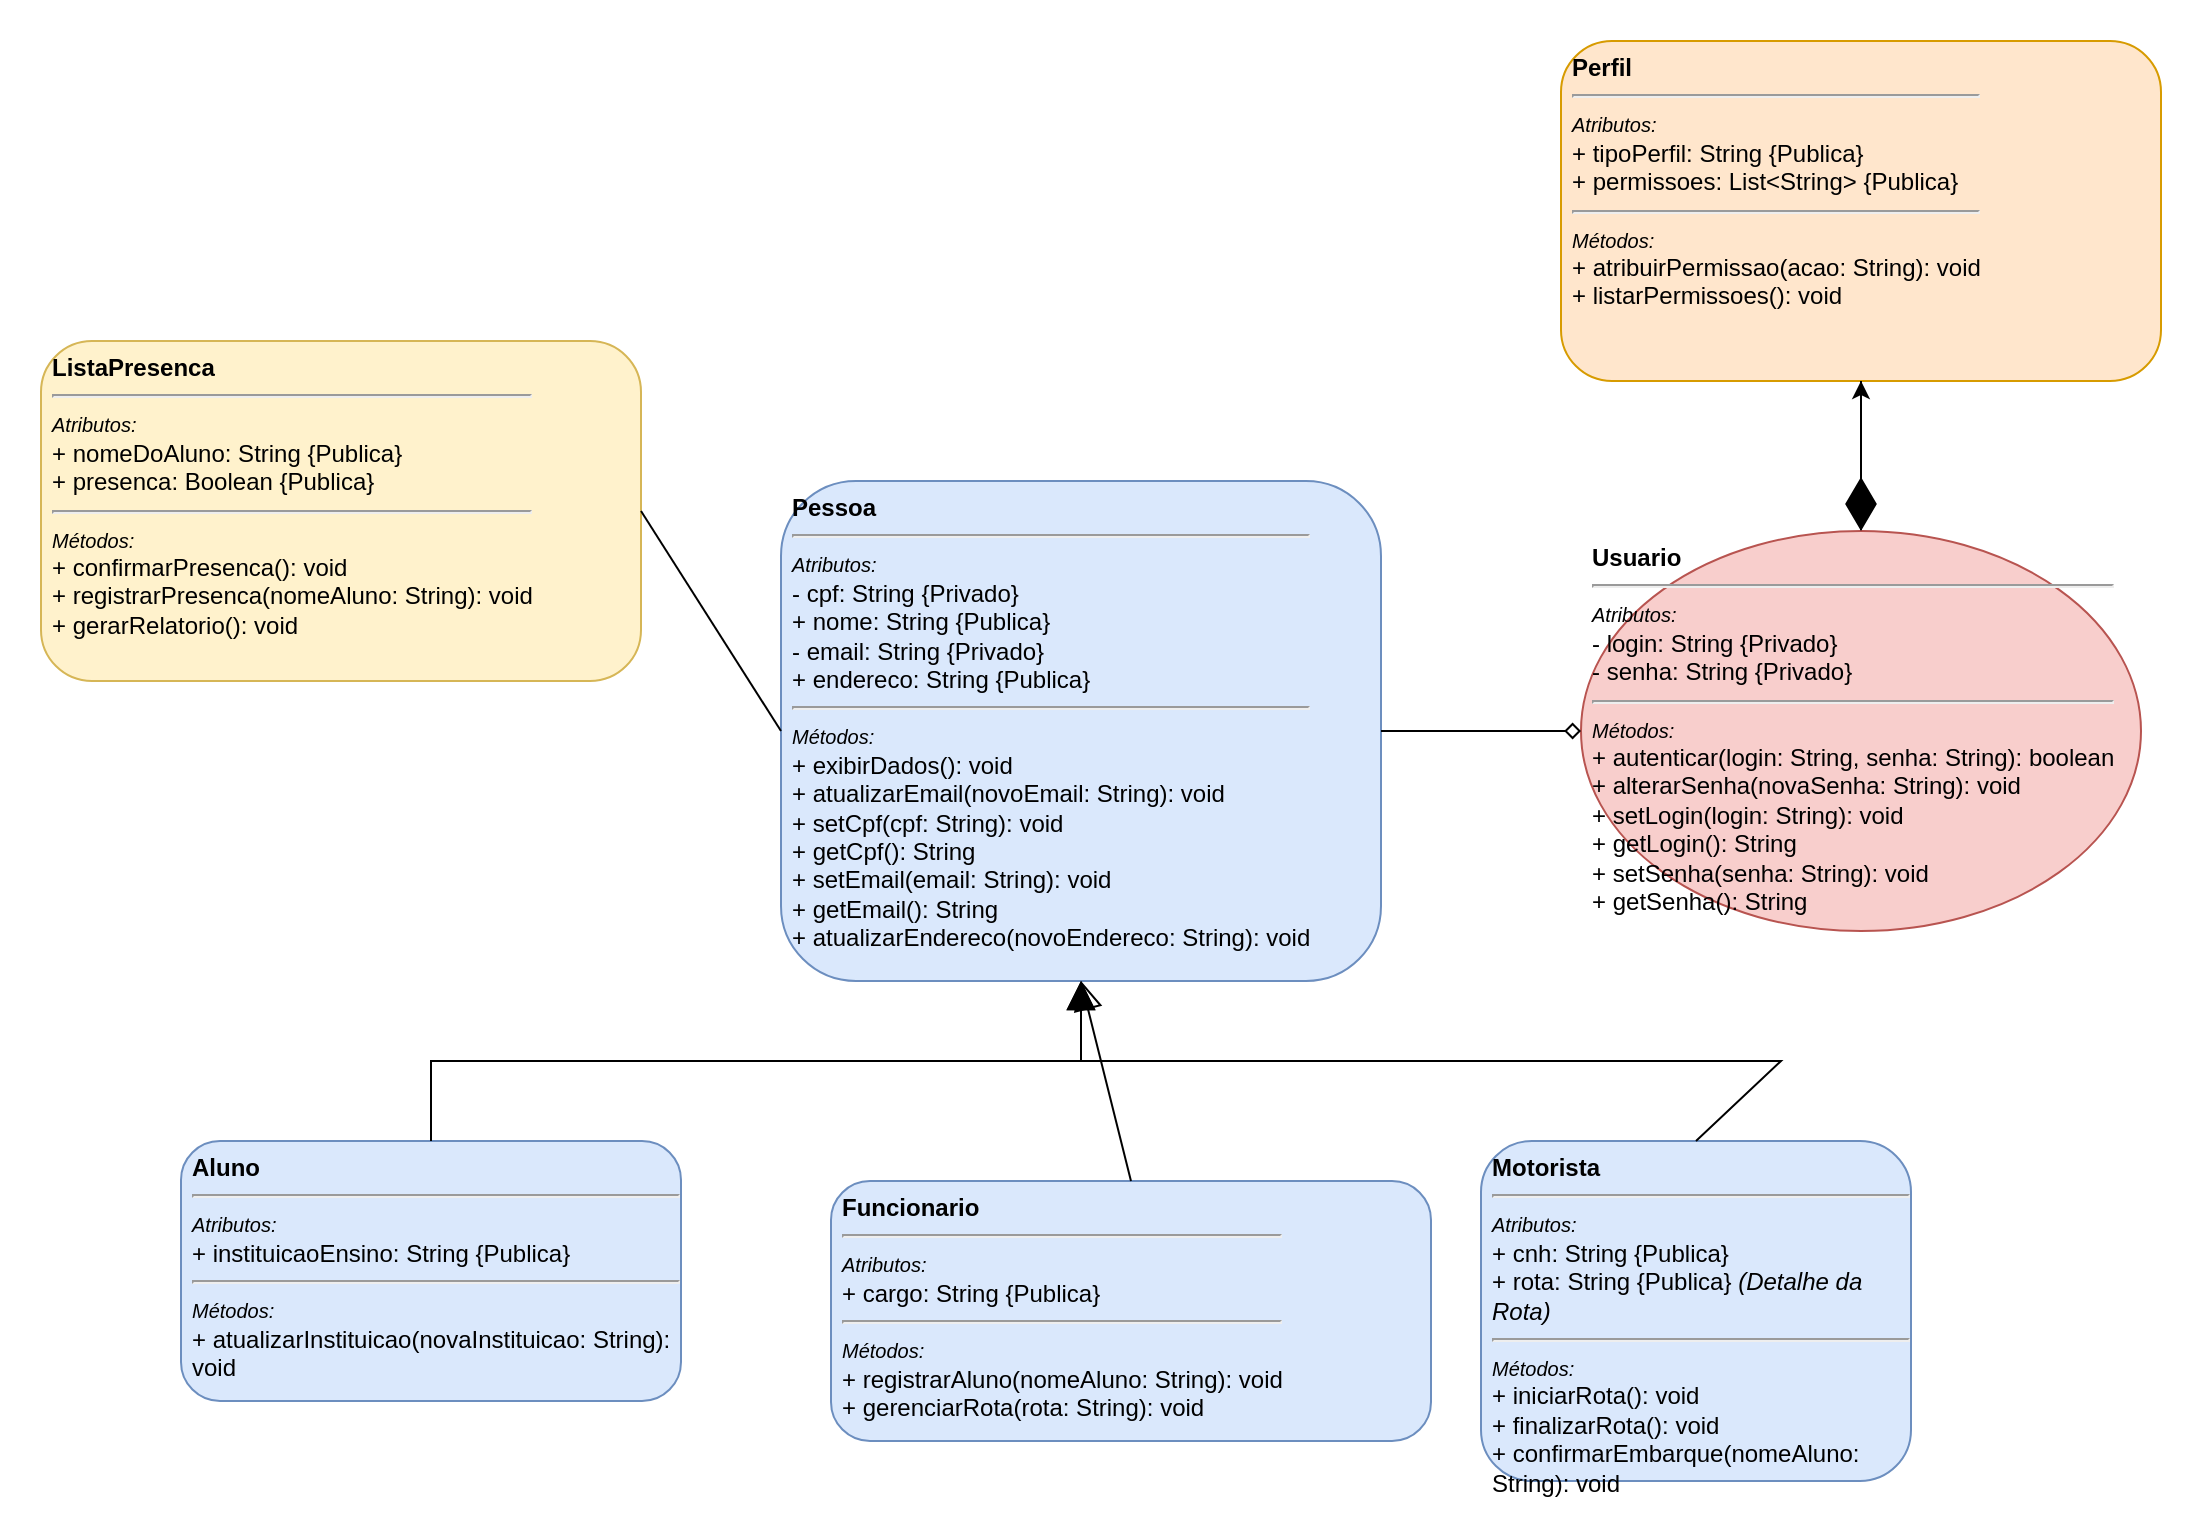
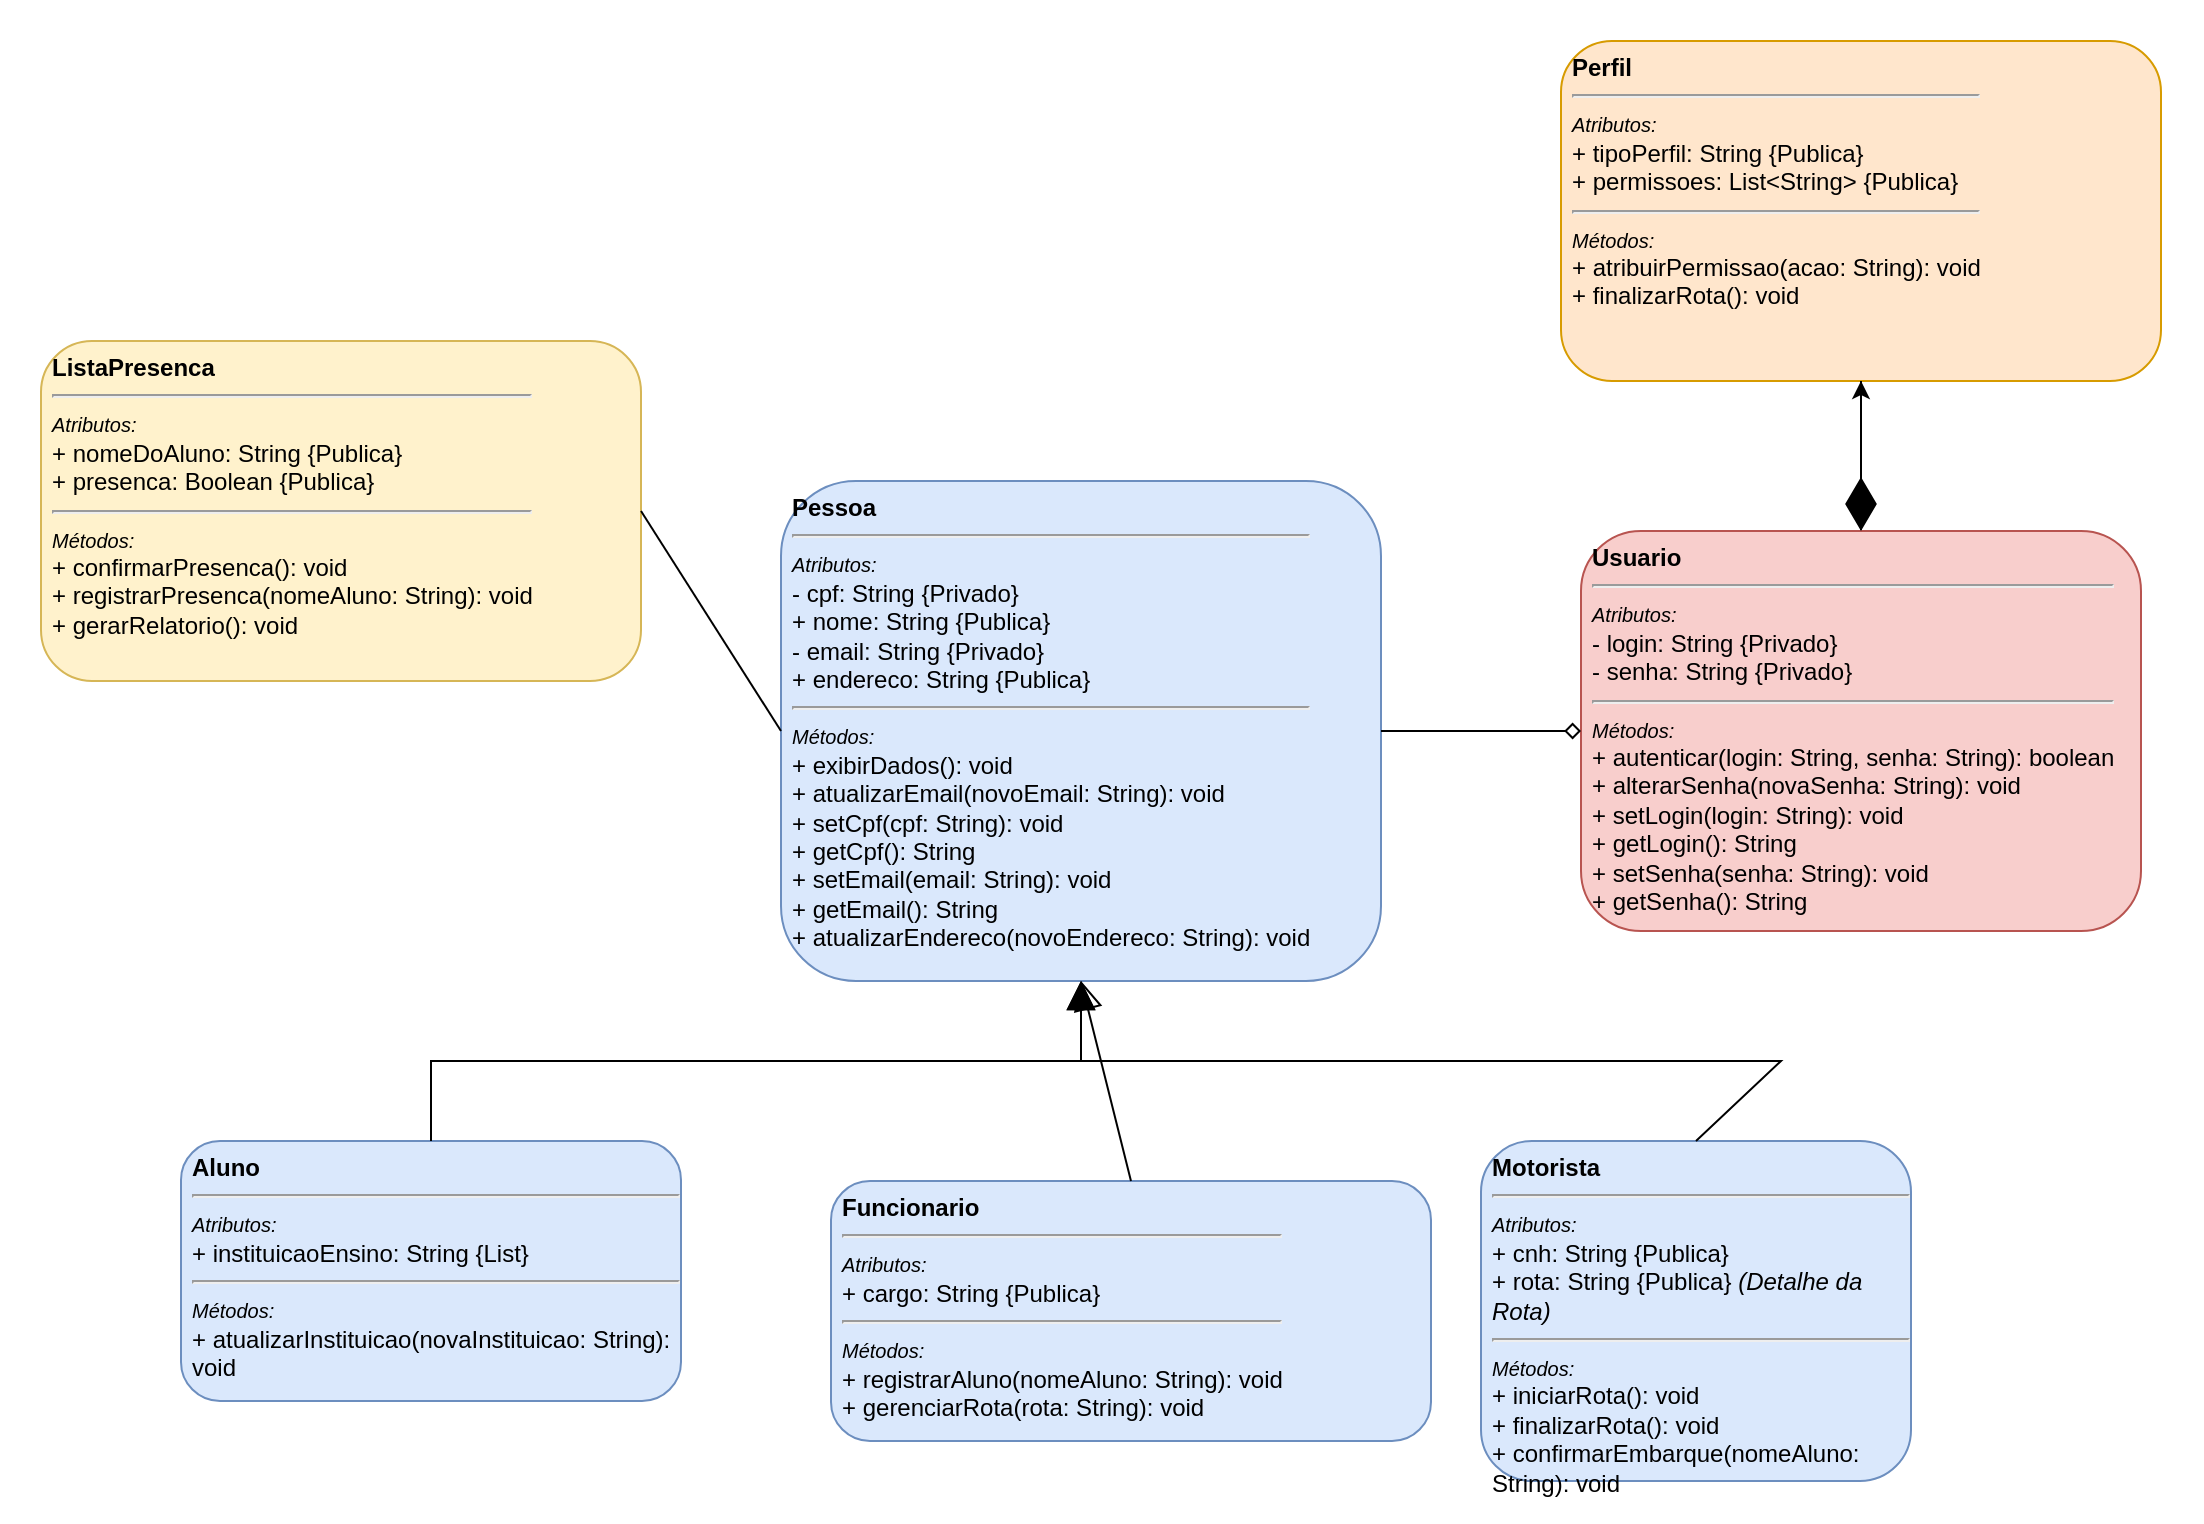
node "PerfilAtributos: + tipoPerfil: String {Publica} + permissoes: List<String> {Publica}Métodos: + atribuirPermissao(acao: String): void + listarPermissoes(): void": label "PerfilAtributos: + tipoPerfil: String {Publica} + permissoes: List<String> {Publica}Métodos: + atribuirPermissao(acao: String): void + listarPermissoes(): void" -> "PerfilAtributos: + tipoPerfil: String {Publica} + permissoes: List<String> {Publica}Métodos: + atribuirPermissao(acao: String): void + finalizarRota(): void"
node "UsuarioAtributos: - login: String {Privado} - senha: String {Privado}Métodos: + autenticar(login: String, senha: String): boolean + alterarSenha(novaSenha: String): void + setLogin(login: String): void + getLogin(): String + setSenha(senha: String): void + getSenha(): String": shape ellipse -> rounded rectangle
node "AlunoAtributos: + instituicaoEnsino: String {Publica}Métodos: + atualizarInstituicao(novaInstituicao: String): void": label "AlunoAtributos: + instituicaoEnsino: String {Publica}Métodos: + atualizarInstituicao(novaInstituicao: String): void" -> "AlunoAtributos: + instituicaoEnsino: String {List}Métodos: + atualizarInstituicao(novaInstituicao: String): void"
